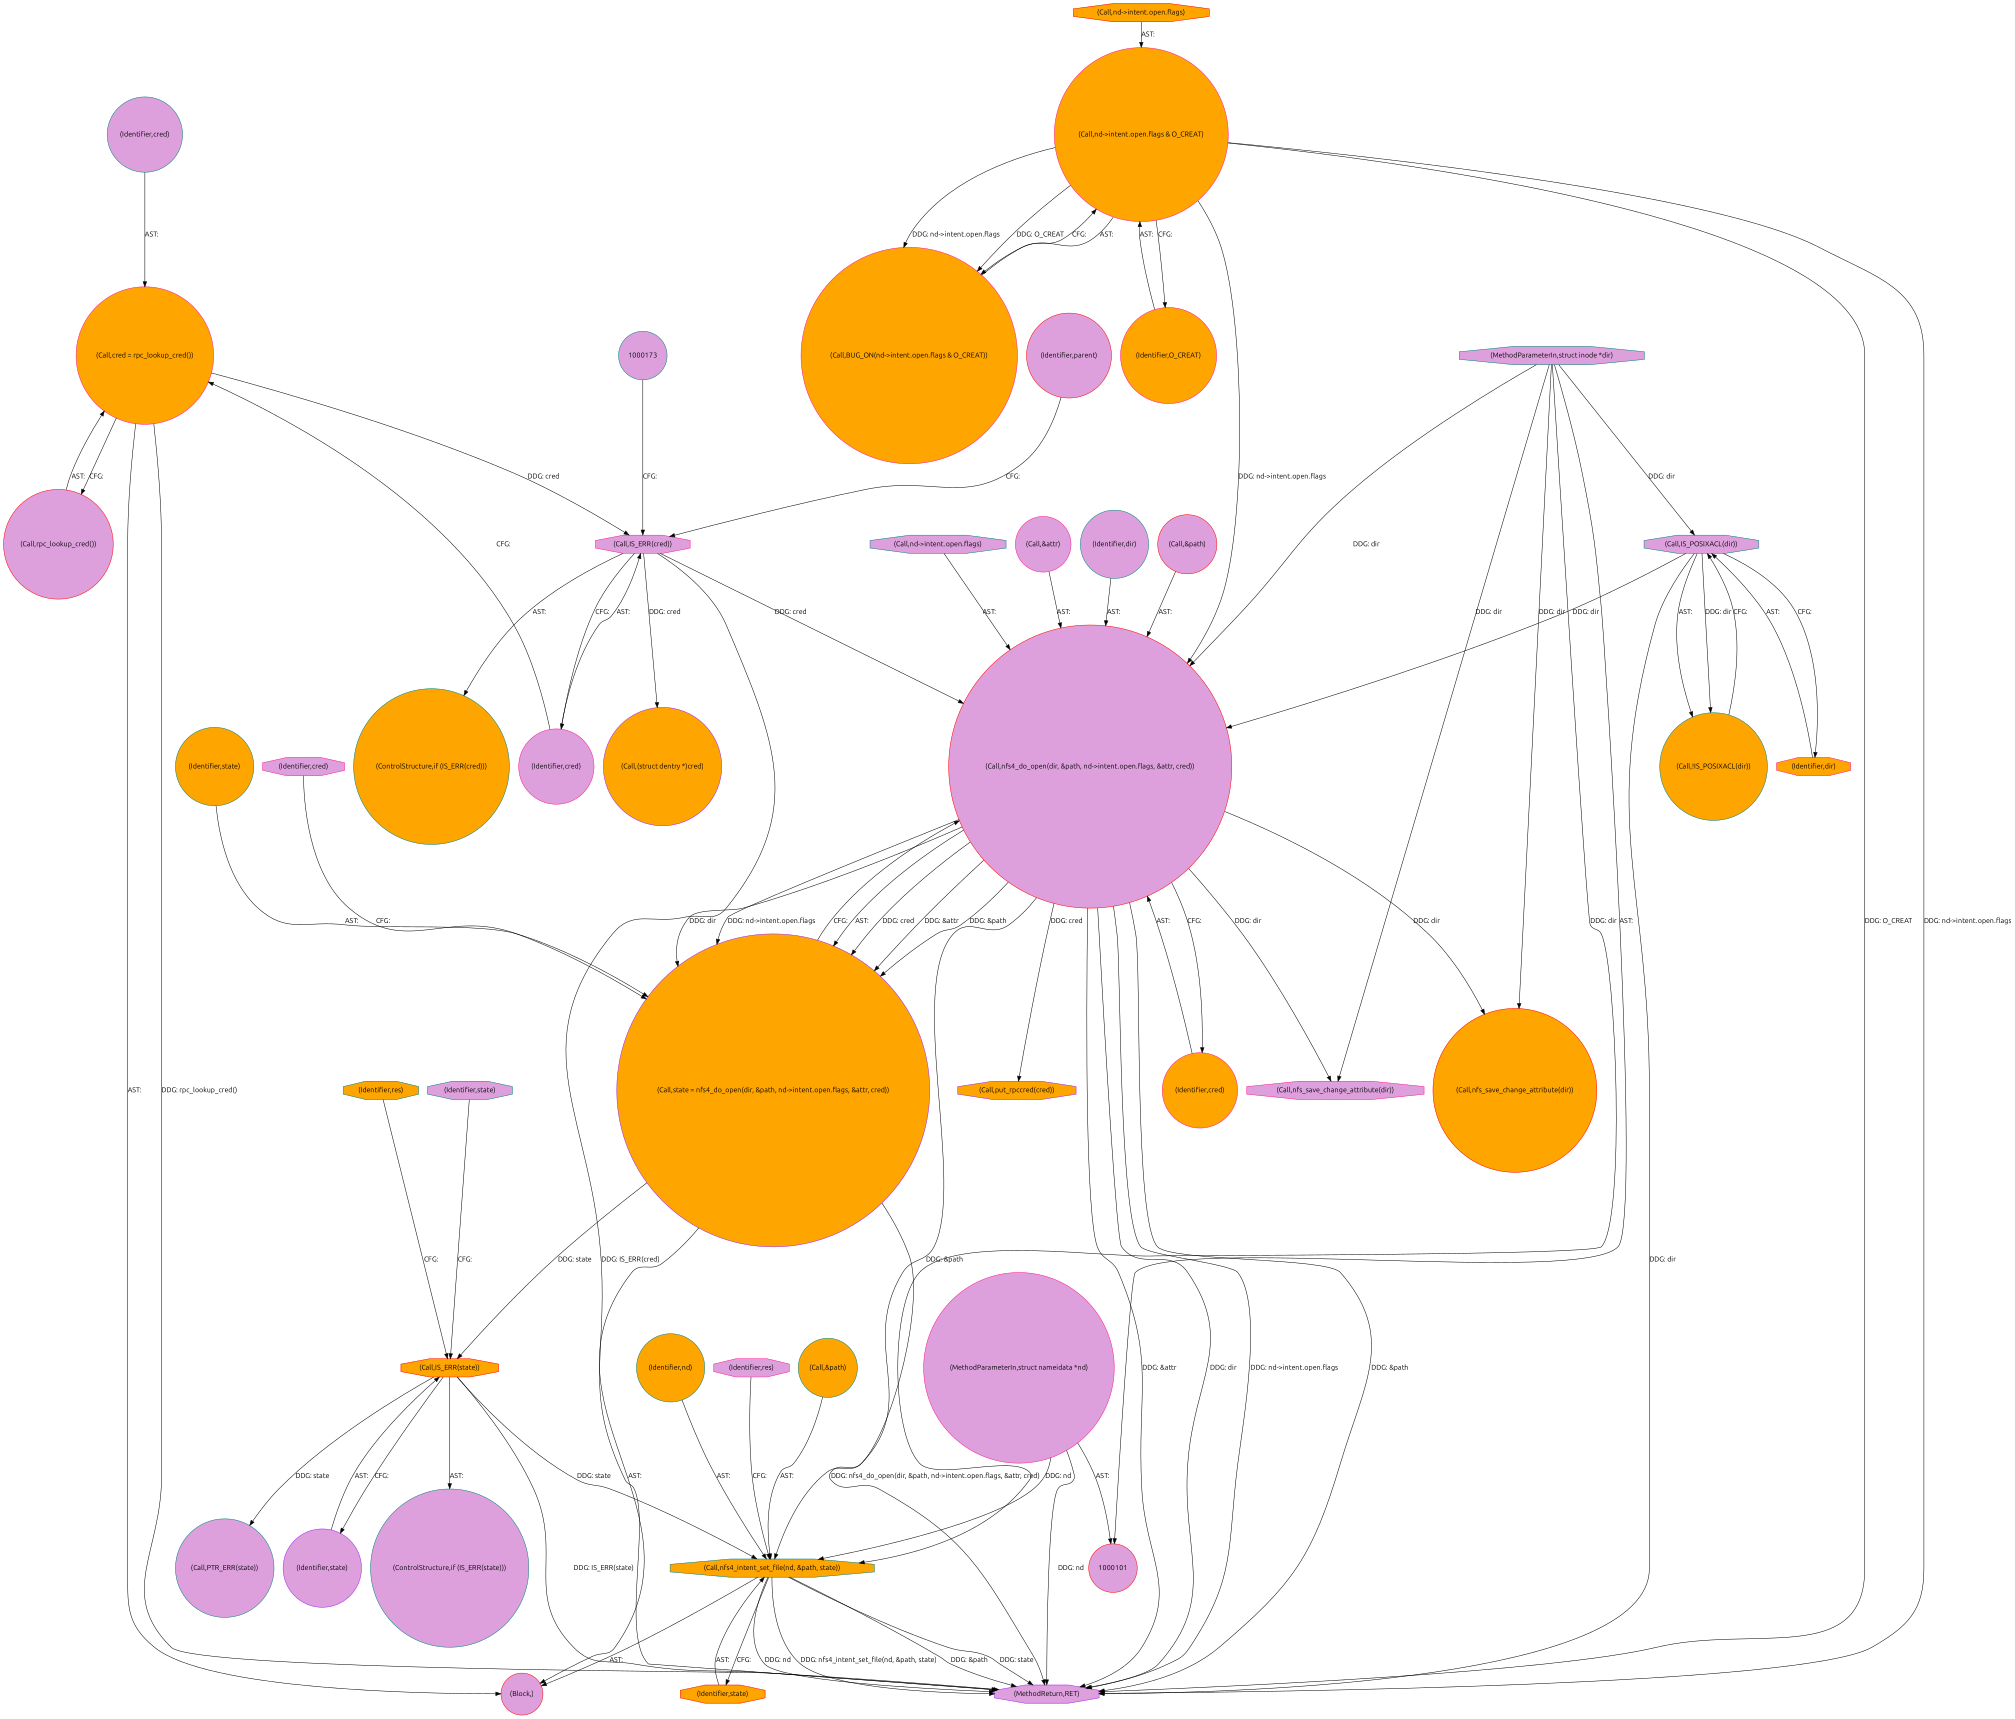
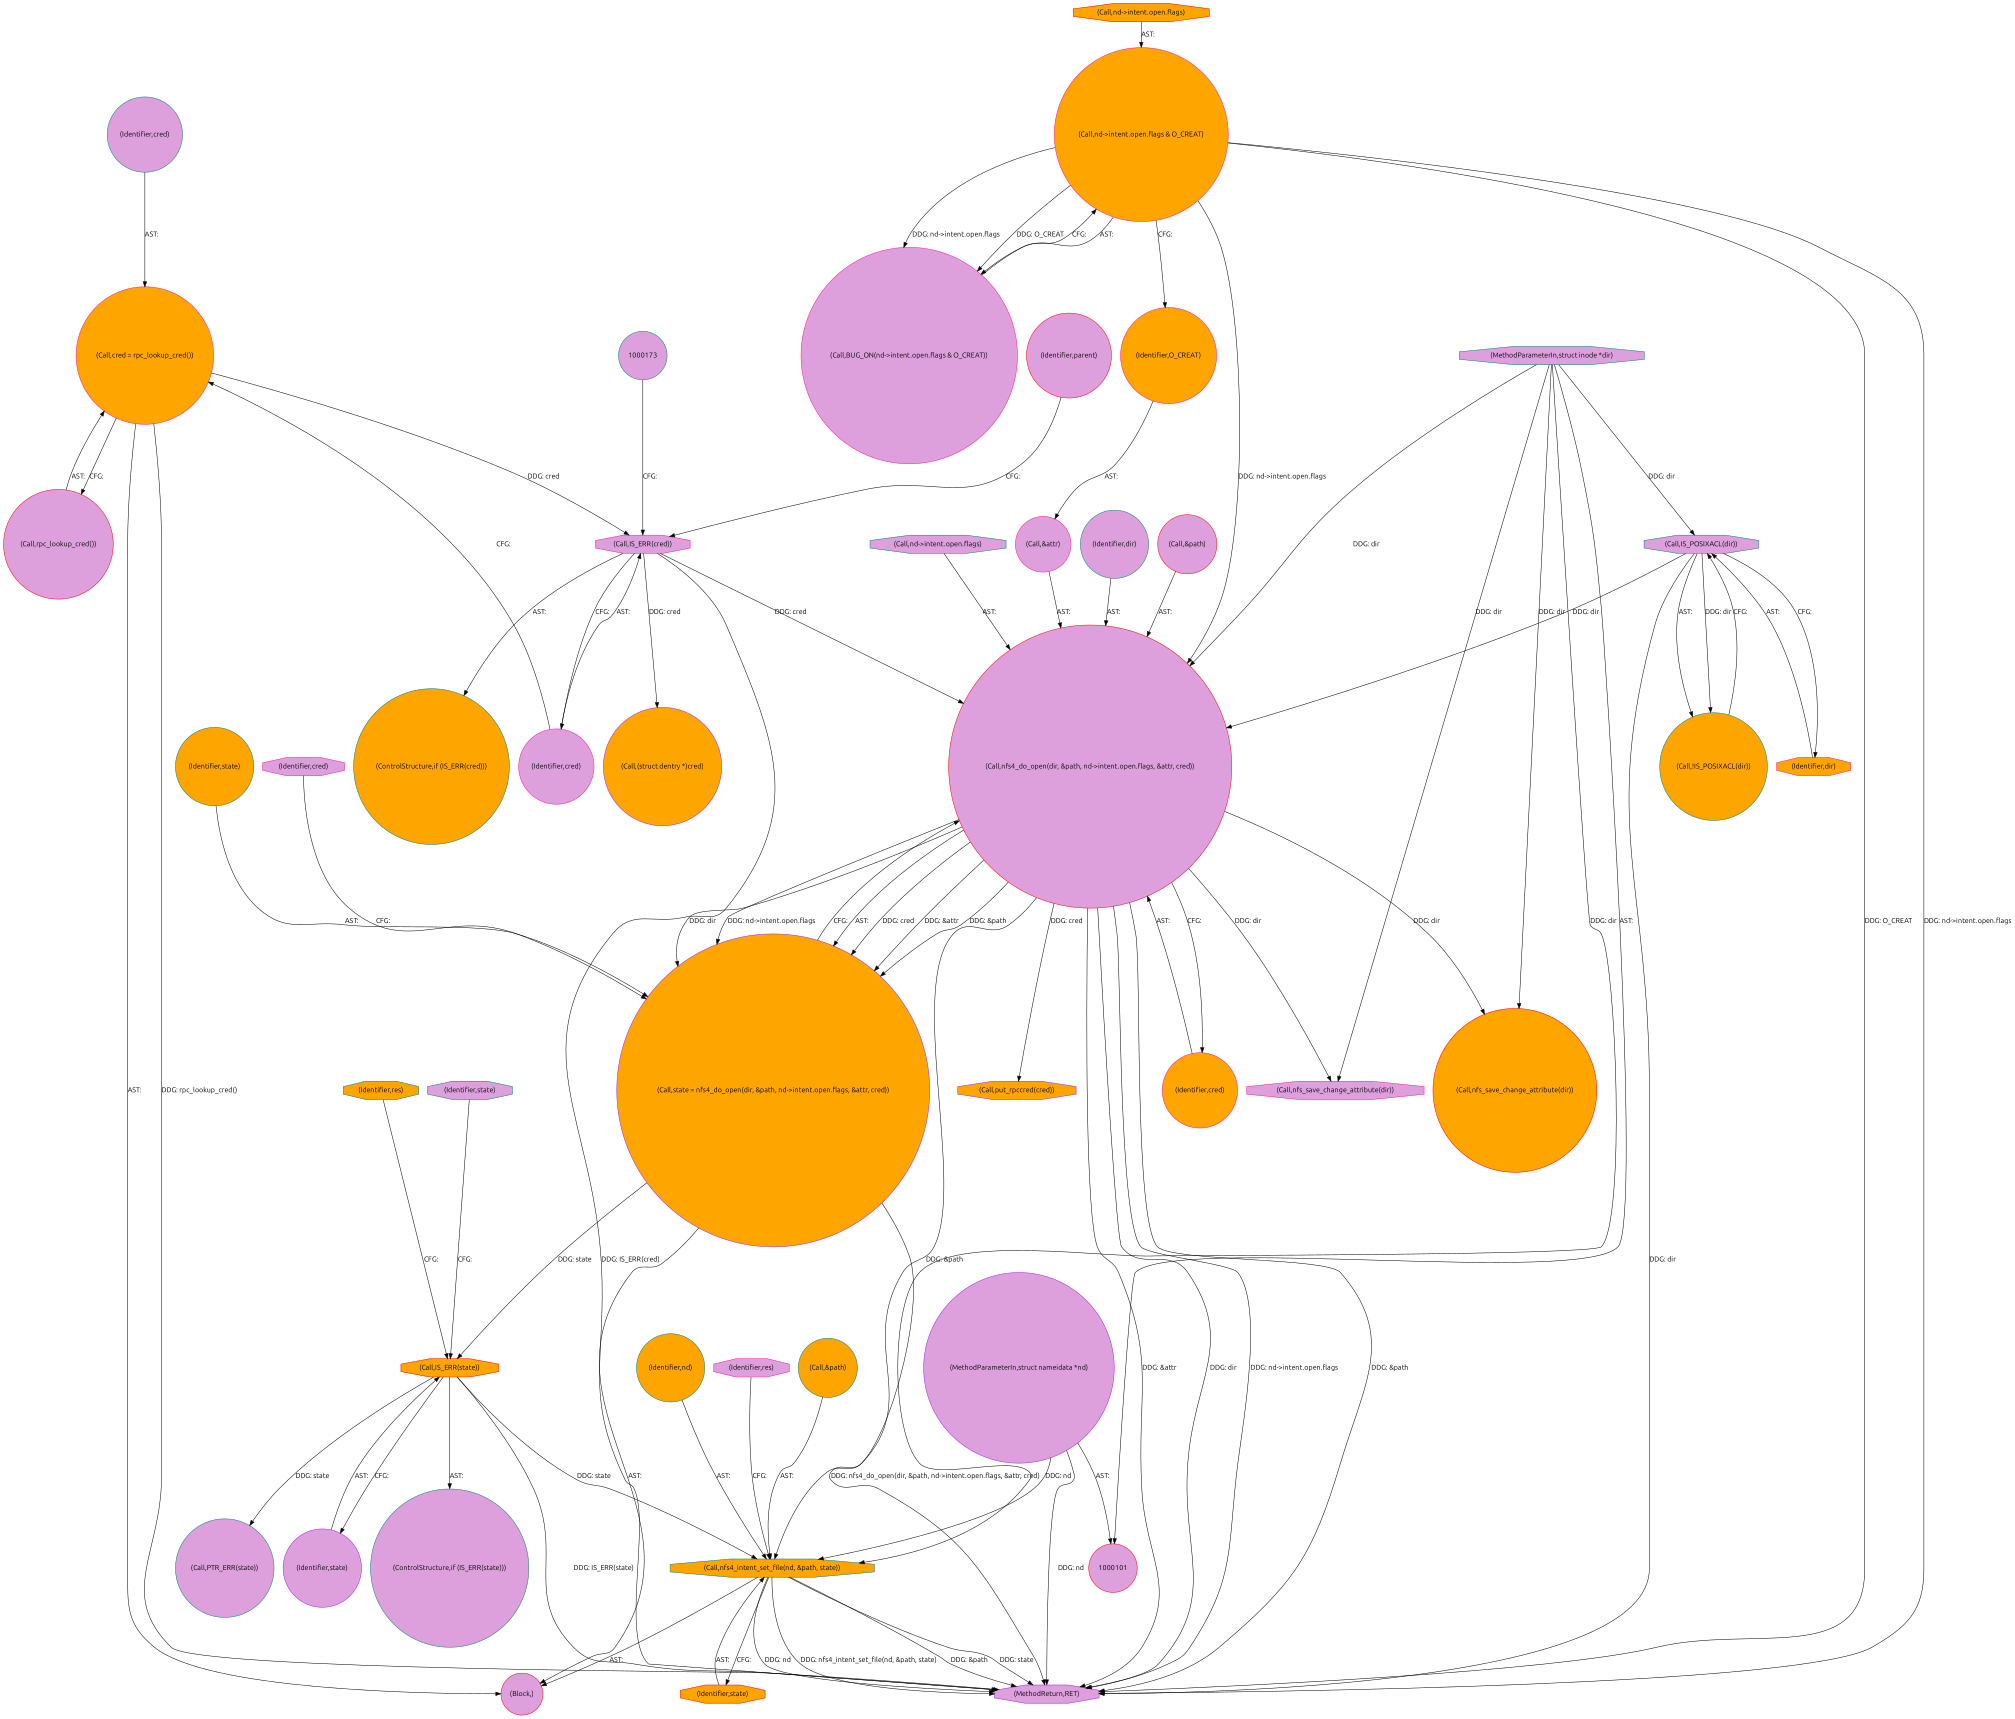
edge "(Identifier,O_CREAT)" -> "(Call,nd->intent.open.flags & O_CREAT)": now "(Identifier,O_CREAT)" -> "(Call,&attr)"
node "(Call,BUG_ON(nd->intent.open.flags & O_CREAT))": fillcolor orange -> plum
node "(MethodParameterIn,struct nameidata *nd)": color deeppink -> purple
